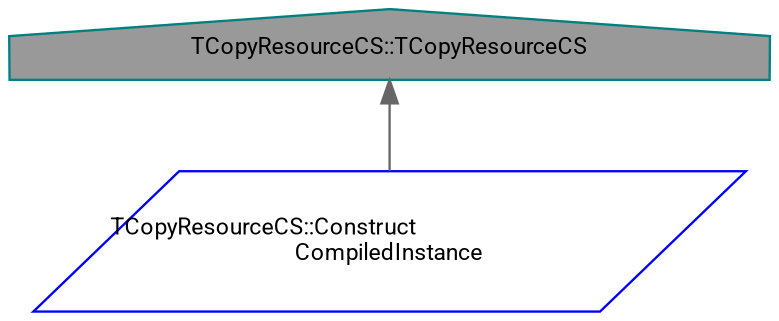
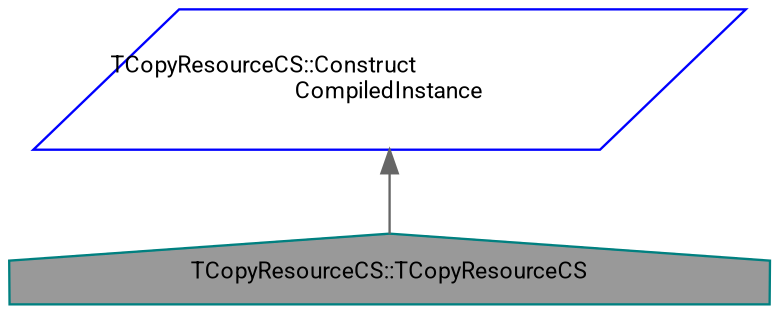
edge "TCopyResourceCS::Construct CompiledInstance" -> "TCopyResourceCS::TCopyResourceCS": reversed
